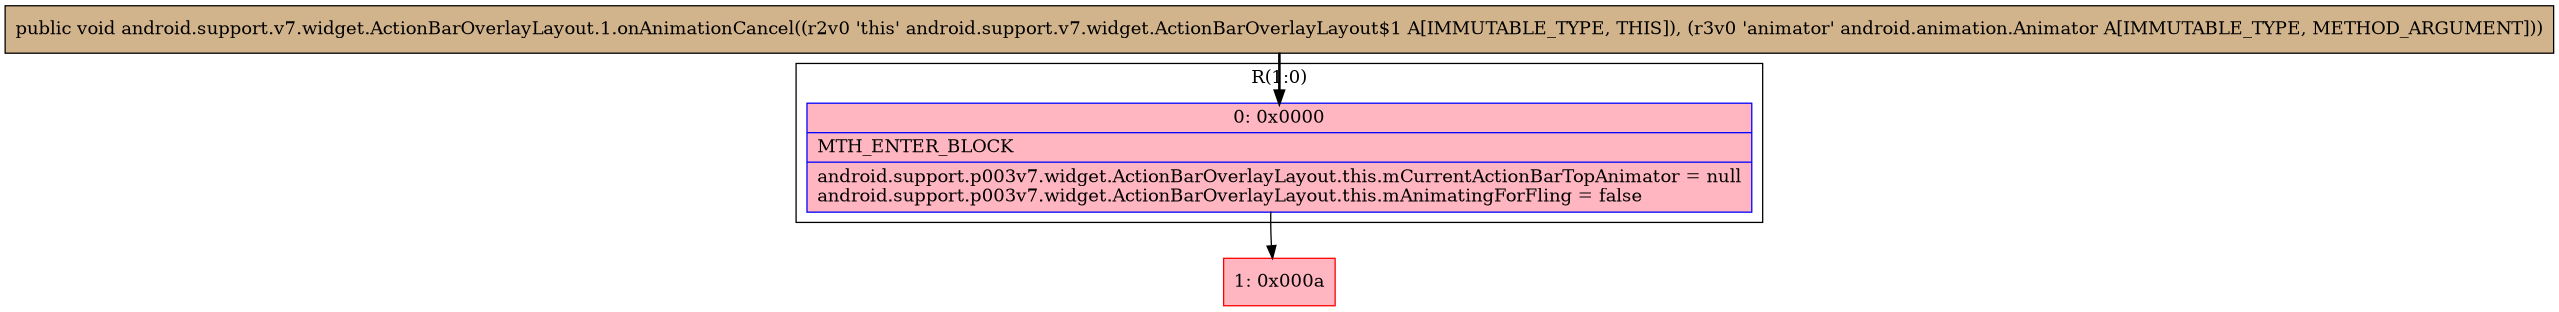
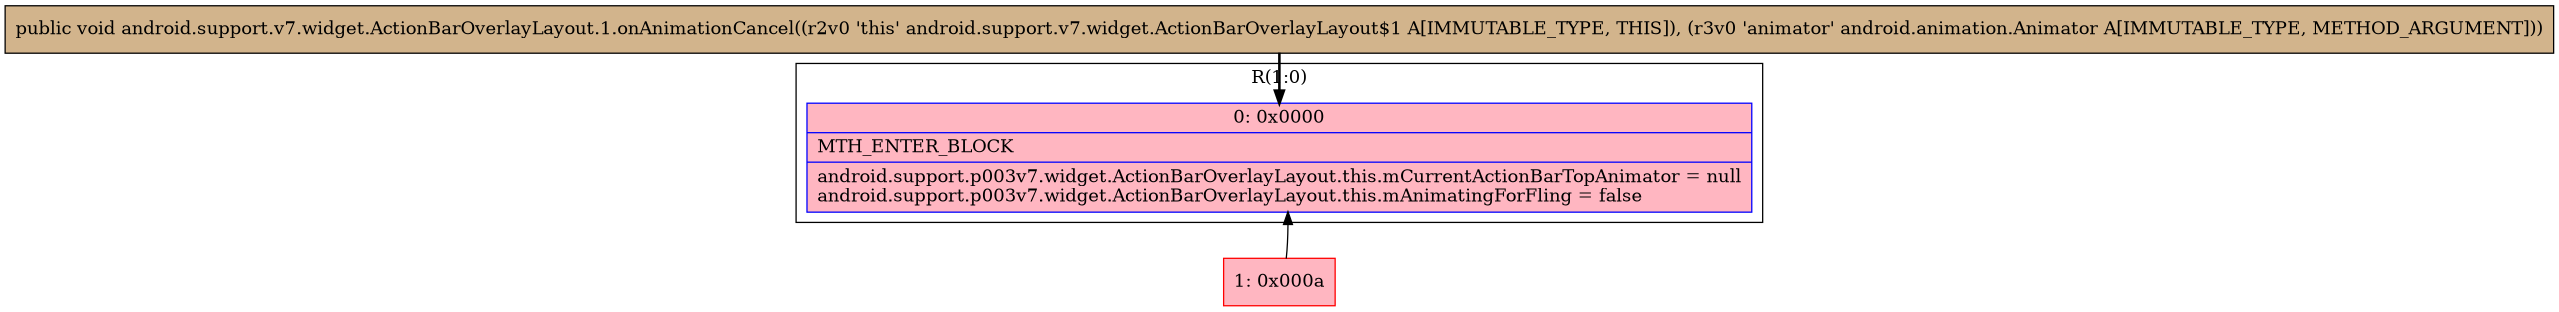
edge "0: 0x0000" -> "1: 0x000a": reversed
